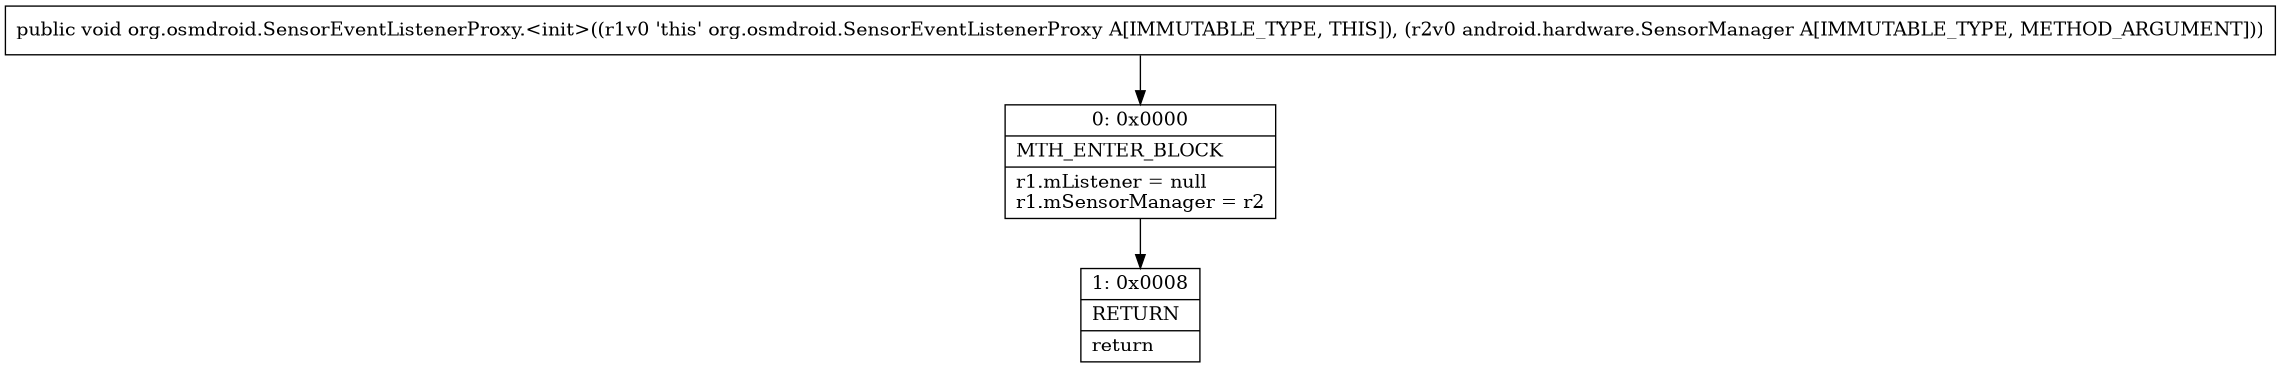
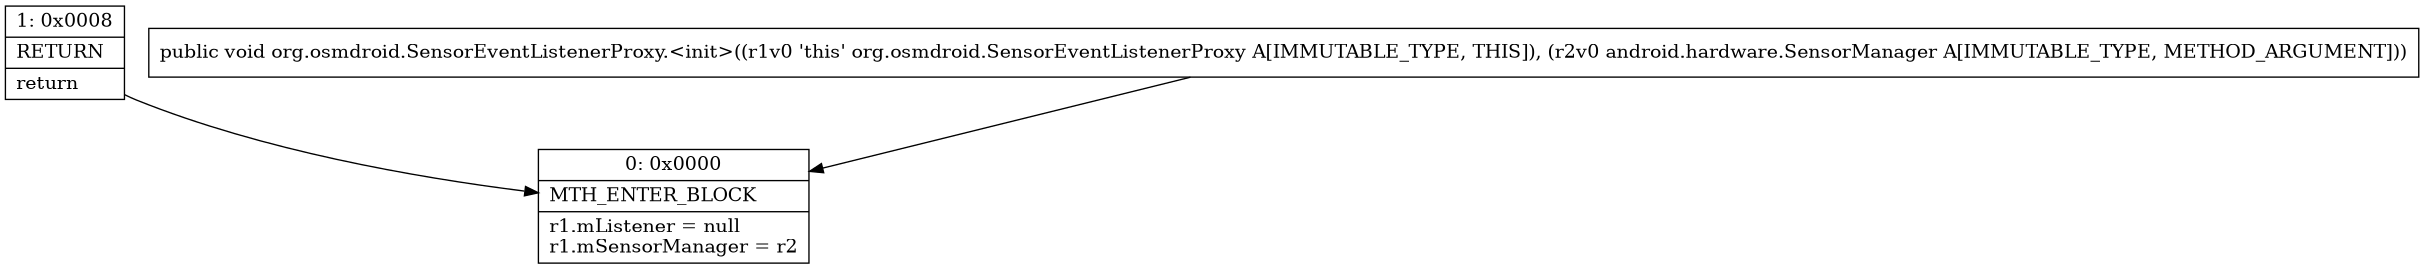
edge "0: 0x0000" -> "1: 0x0008": reversed
